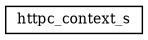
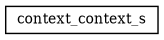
node "httpc_context_s": label "httpc_context_s" -> "context_context_s"
